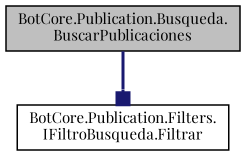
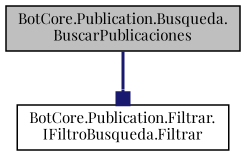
node "BotCore.Publication.Filters. IFiltroBusqueda.Filtrar": label "BotCore.Publication.Filters. IFiltroBusqueda.Filtrar" -> "BotCore.Publication.Filtrar. IFiltroBusqueda.Filtrar"
